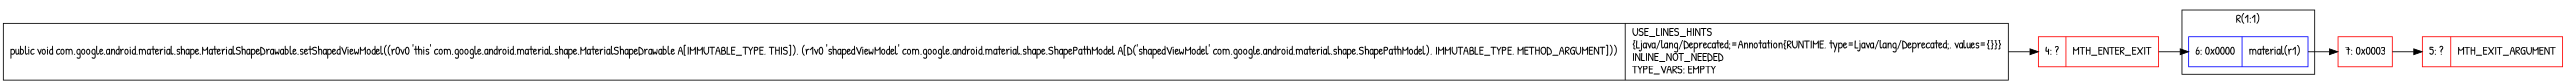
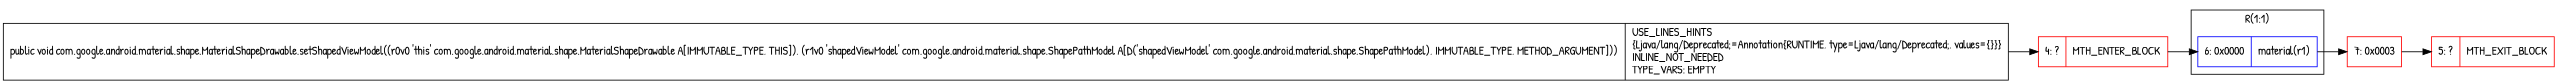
node "4: ?": text "MTH_ENTER_EXIT" -> "MTH_ENTER_BLOCK"
node "5: ?": text "MTH_EXIT_ARGUMENT" -> "MTH_EXIT_BLOCK"
